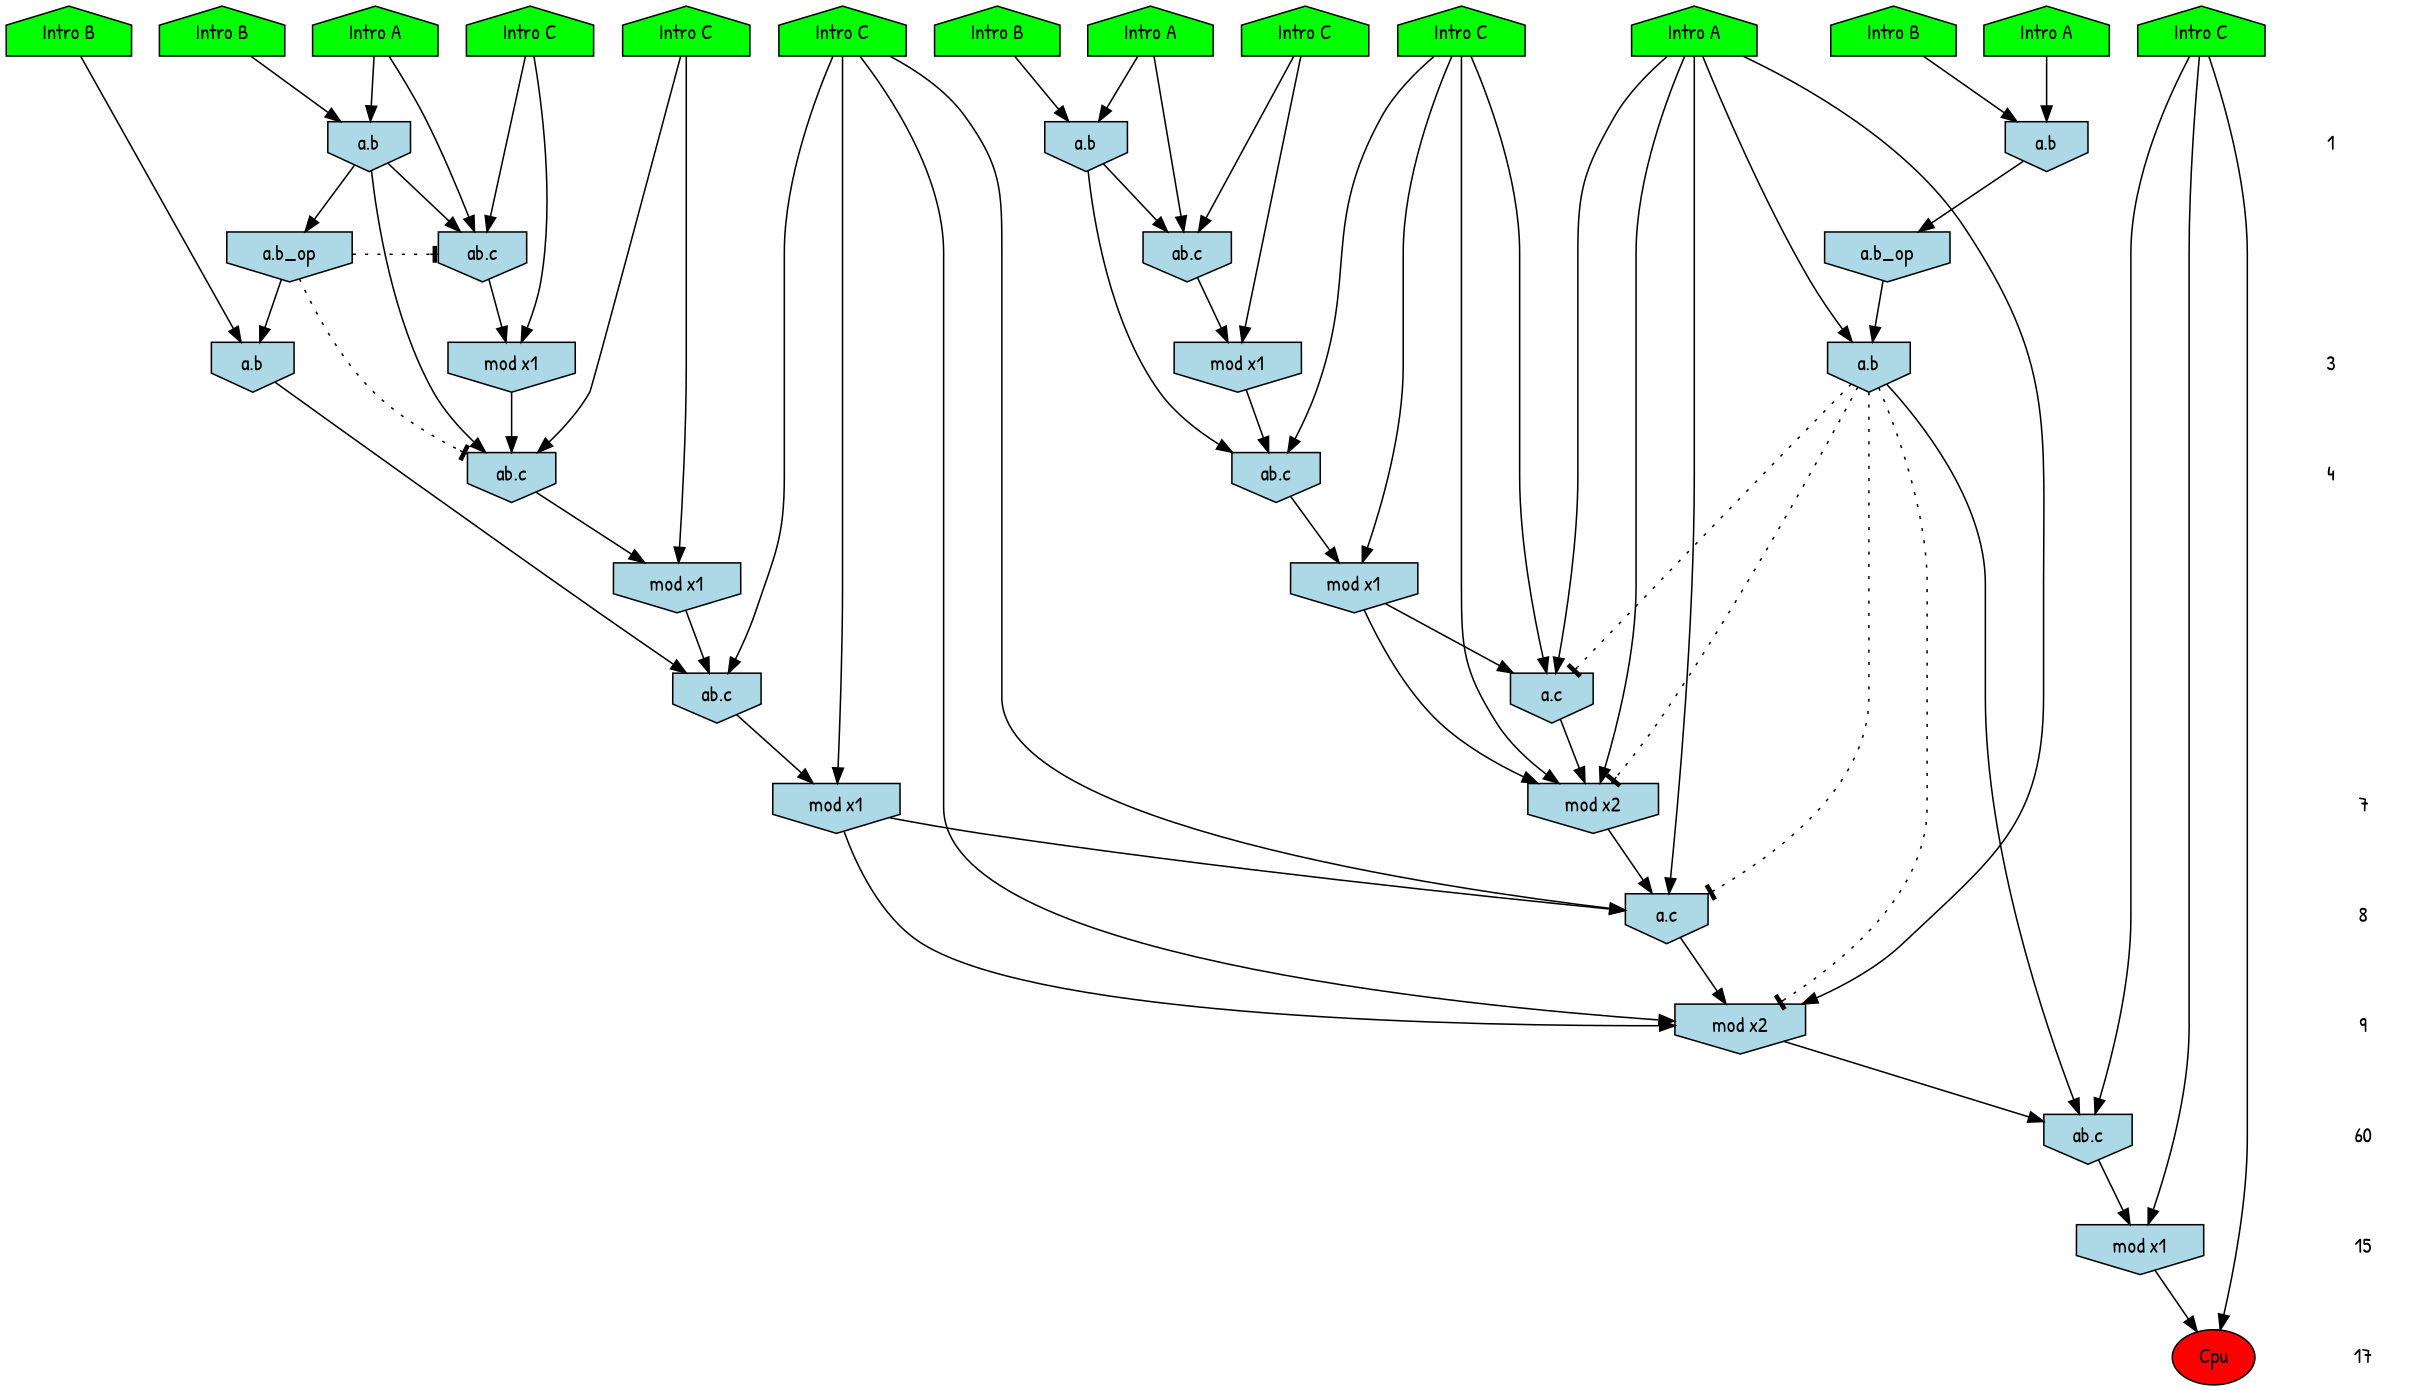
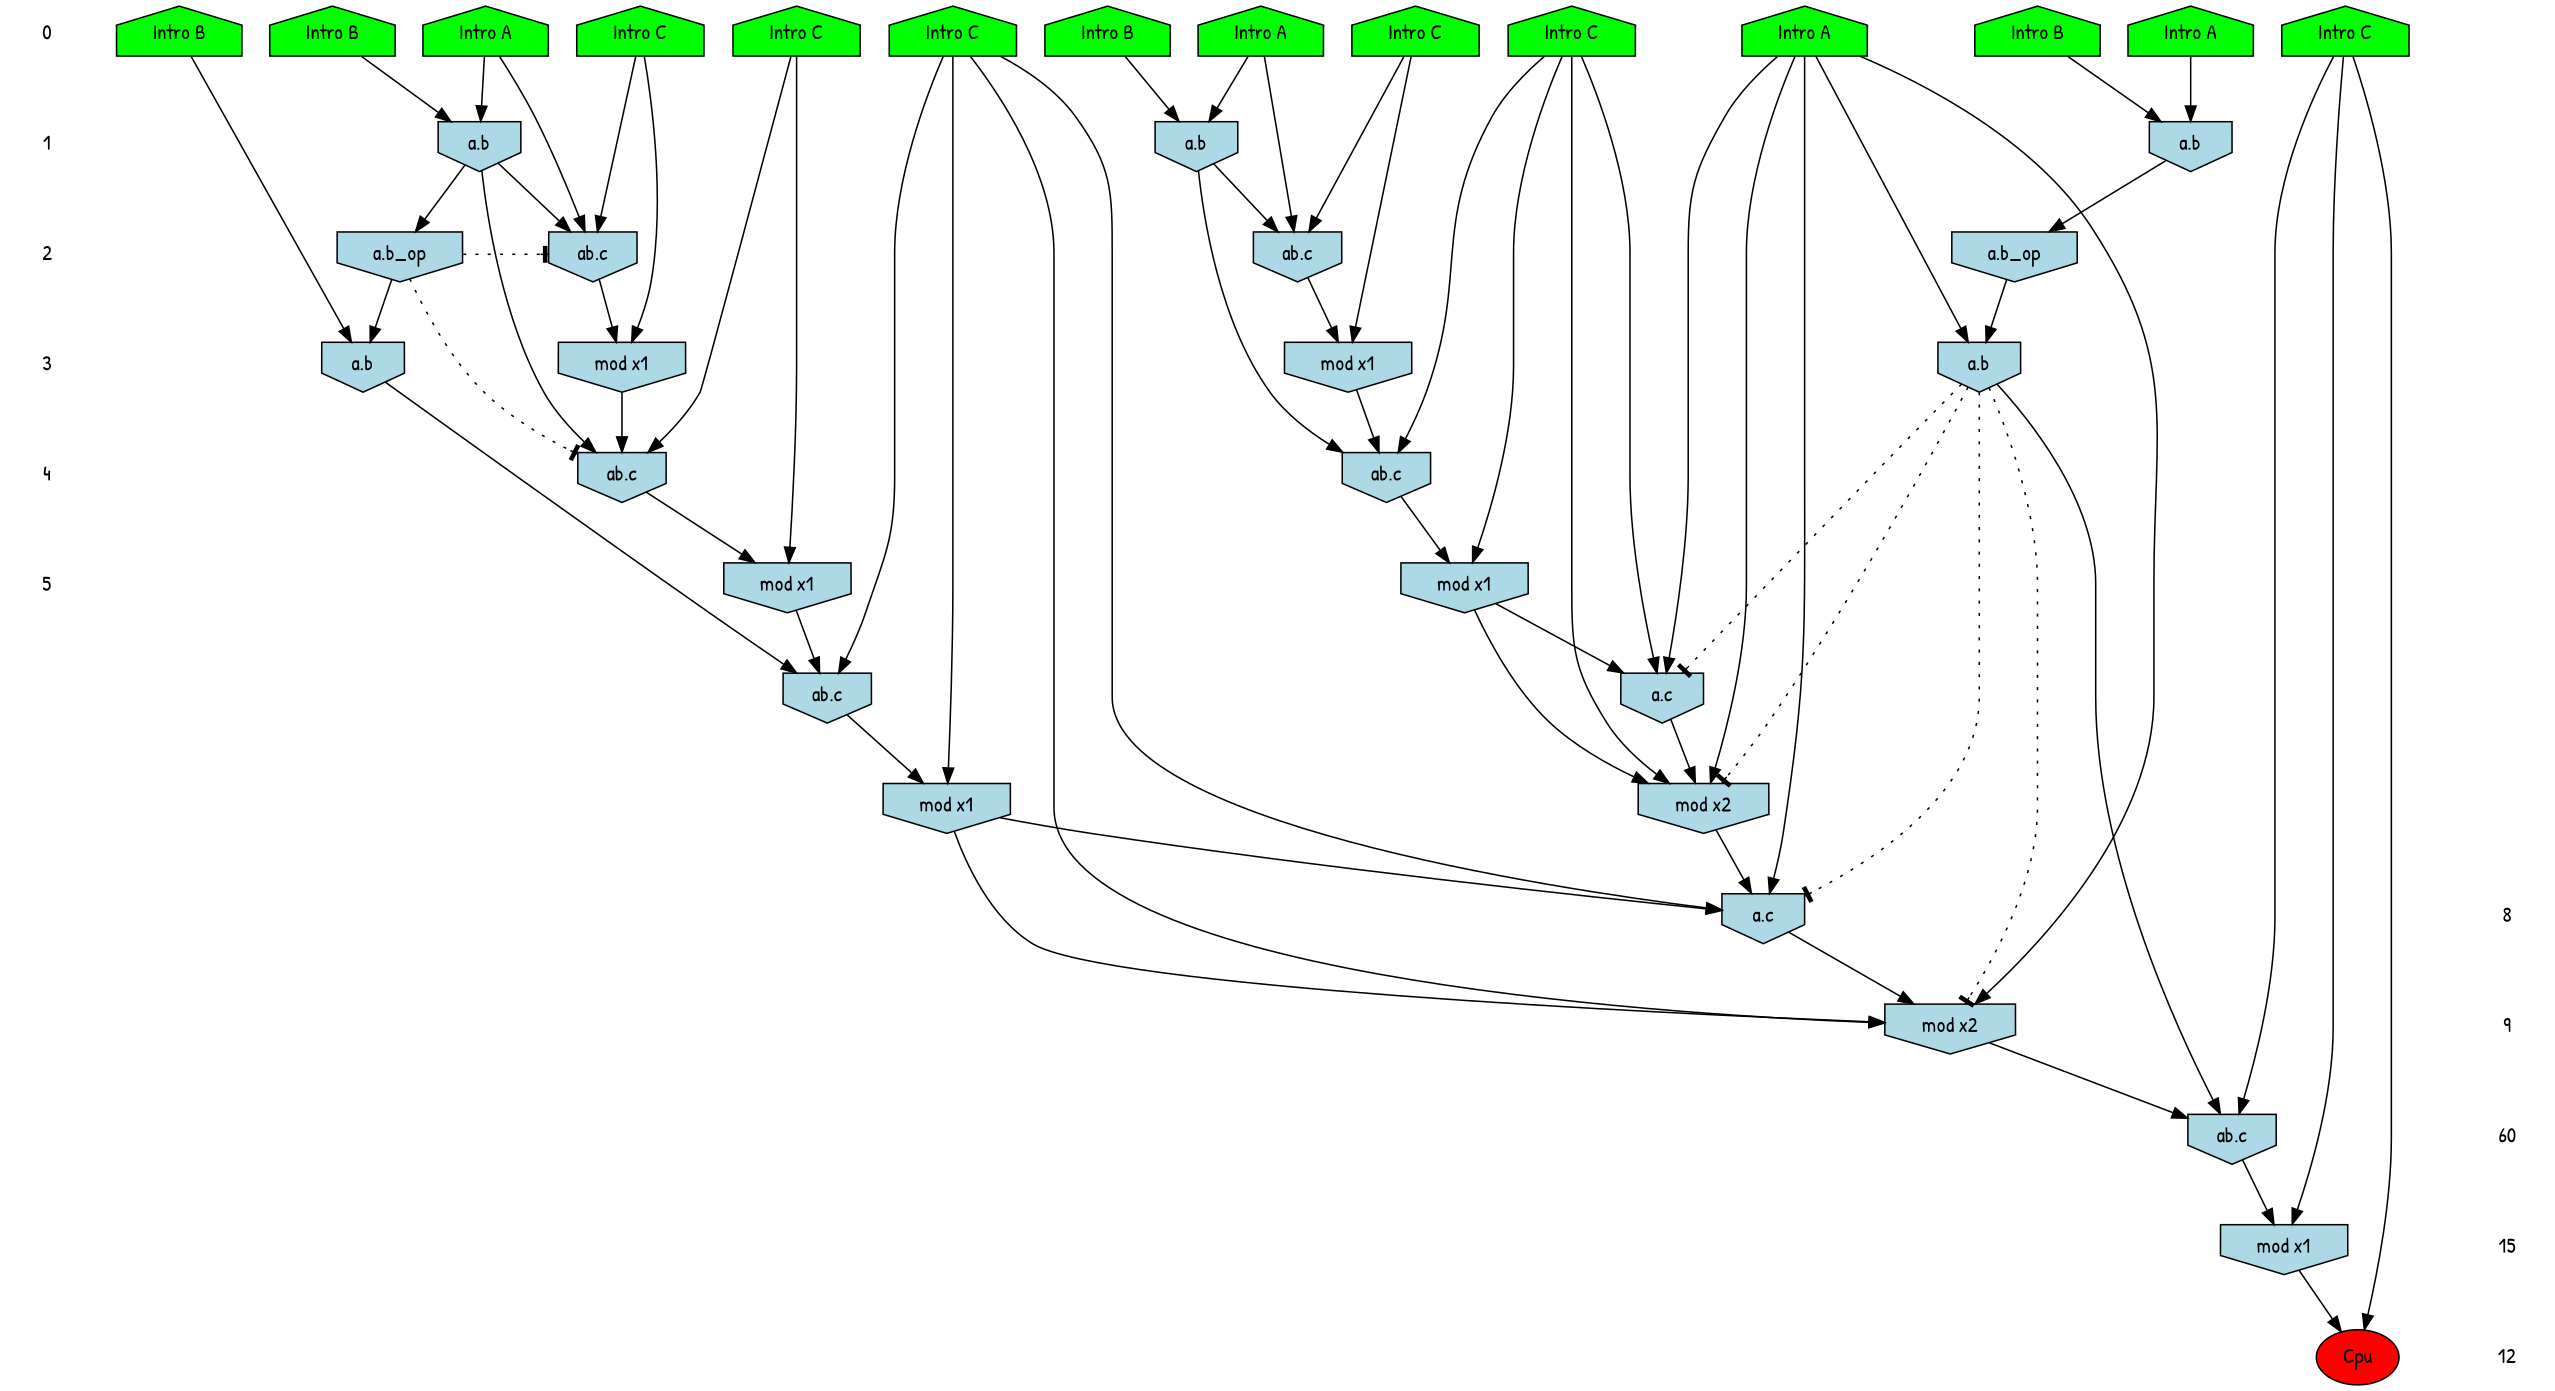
node "0": added
node "2": added
node "5": added
node "7": removed
node "17": label "17" -> "12"
